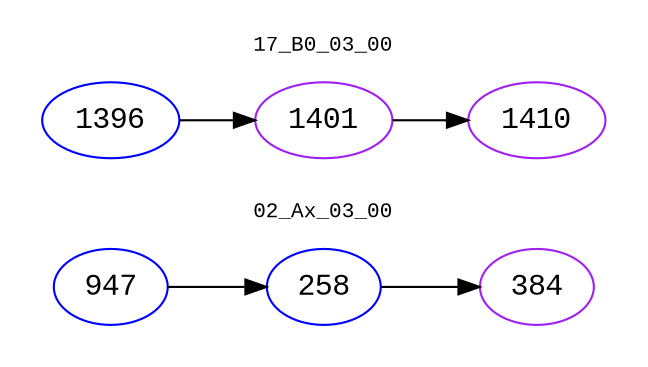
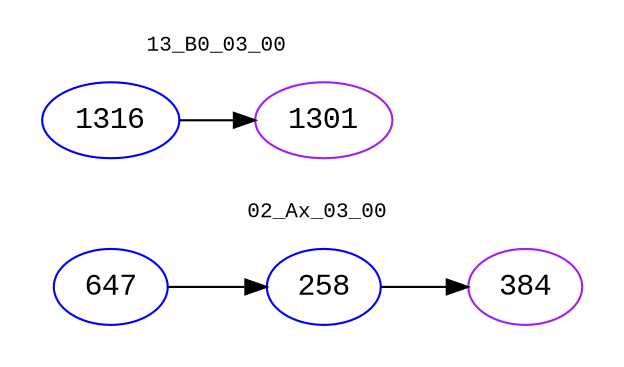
cluster "17_B0_03_00": label "17_B0_03_00" -> "13_B0_03_00"
node "1396": label "1396" -> "1316"
node "1401": label "1401" -> "1301"
node "1410": removed
node "947": label "947" -> "647"
